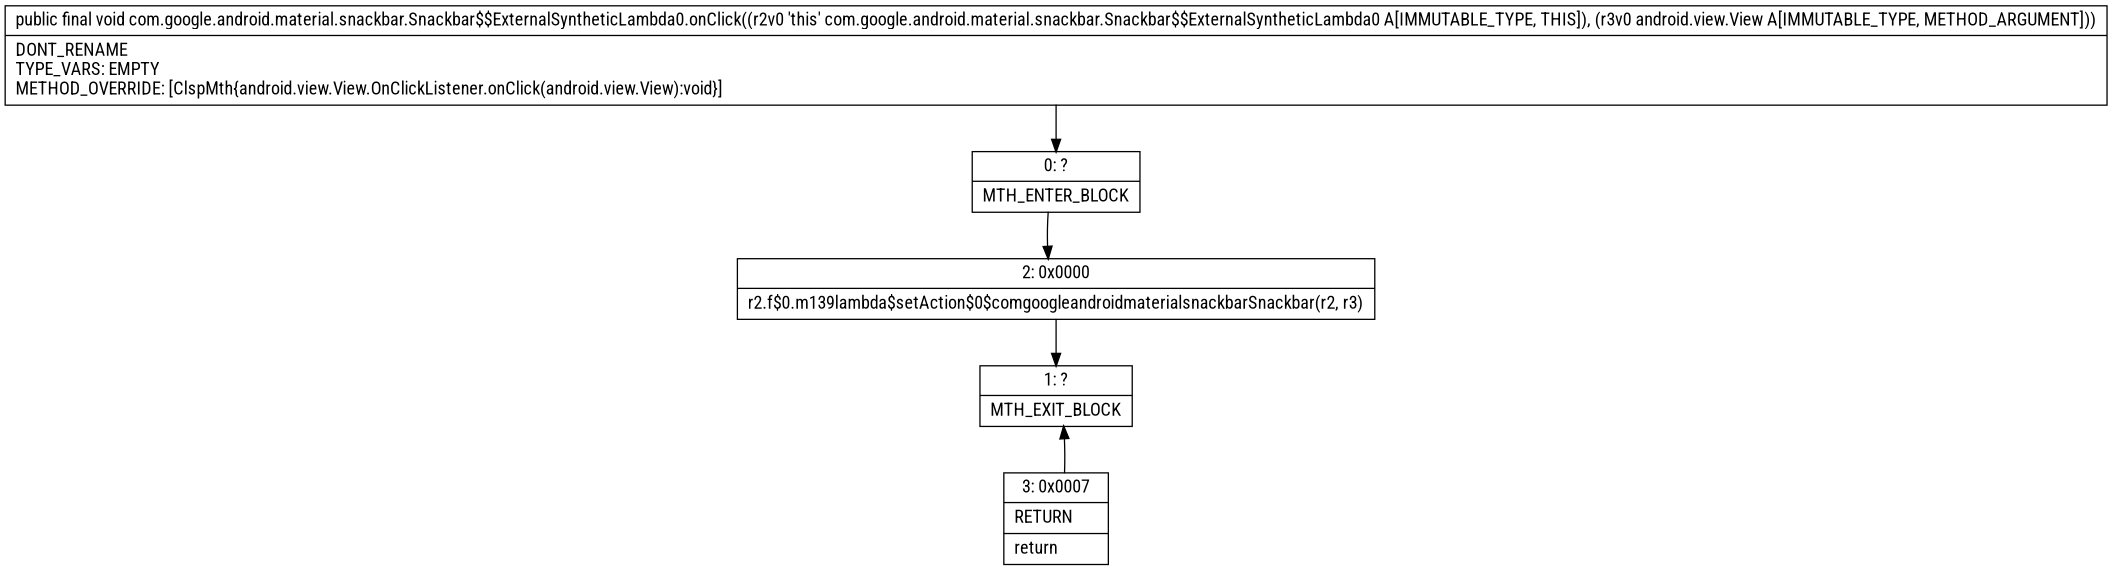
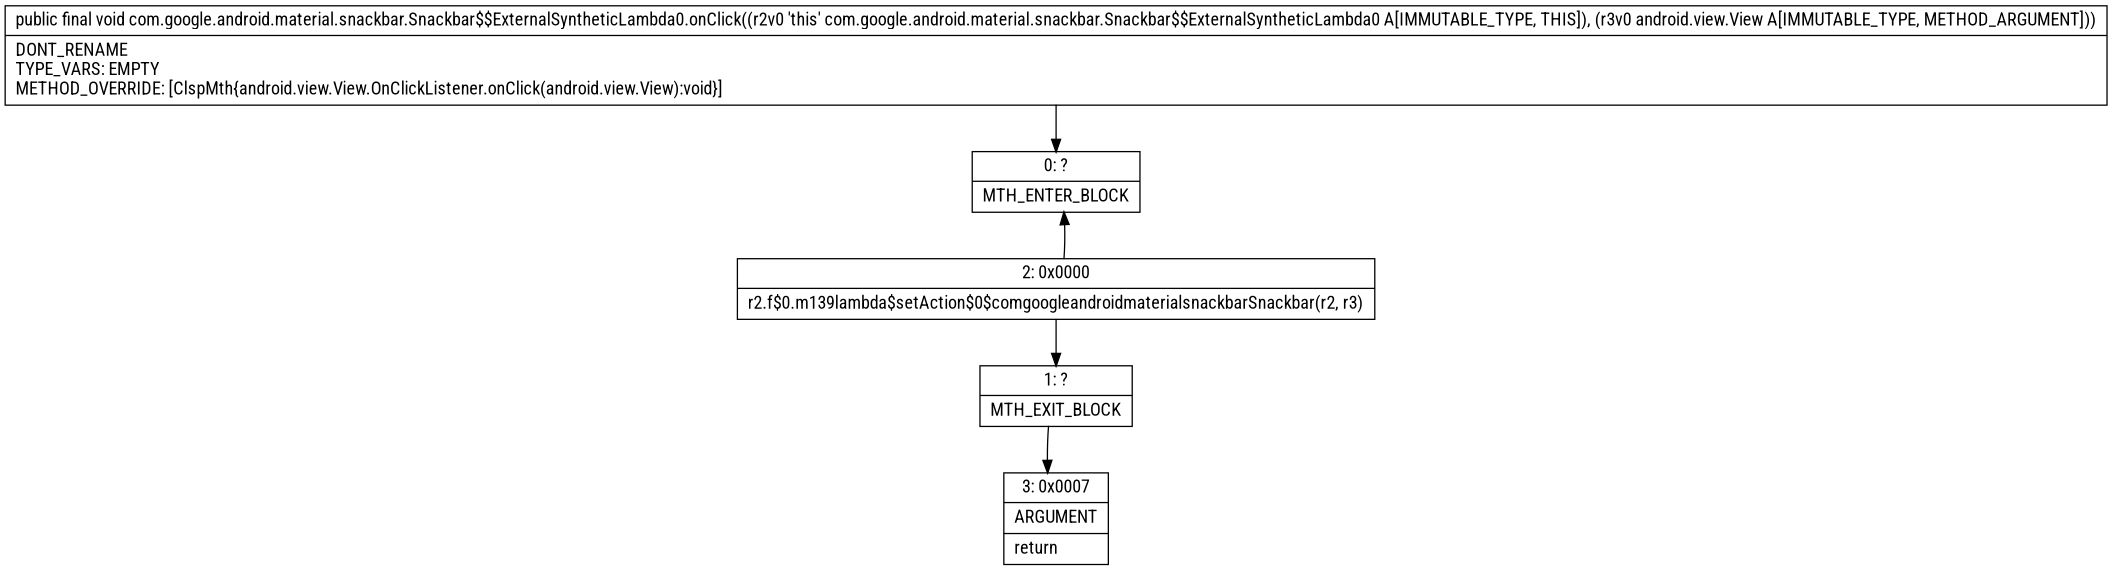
edge "0: ?" -> "2: 0x0000": reversed
edge "3: 0x0007" -> "1: ?": reversed
node "3: 0x0007": text "RETURN" -> "ARGUMENT"
